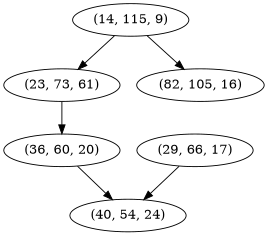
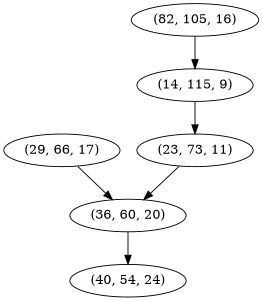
edge "(14, 115, 9)" -> "(82, 105, 16)": reversed
node "(23, 73, 61)": label "(23, 73, 61)" -> "(23, 73, 11)"
edge "(29, 66, 17)" -> "(40, 54, 24)": now "(29, 66, 17)" -> "(36, 60, 20)"
